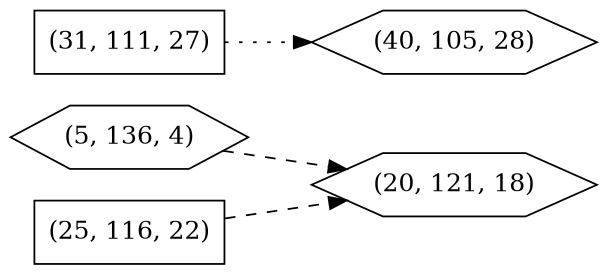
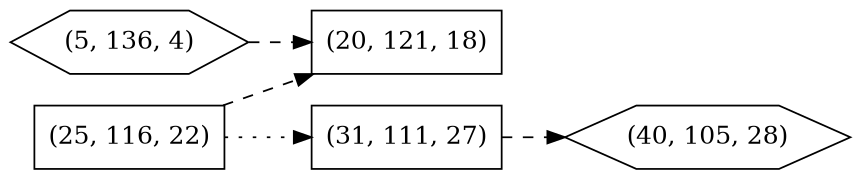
edge "(31, 111, 27)" -> "(40, 105, 28)": style dotted -> dashed
edge "(25, 116, 22)" -> "(31, 111, 27)": added
node "(20, 121, 18)": shape hexagon -> box
